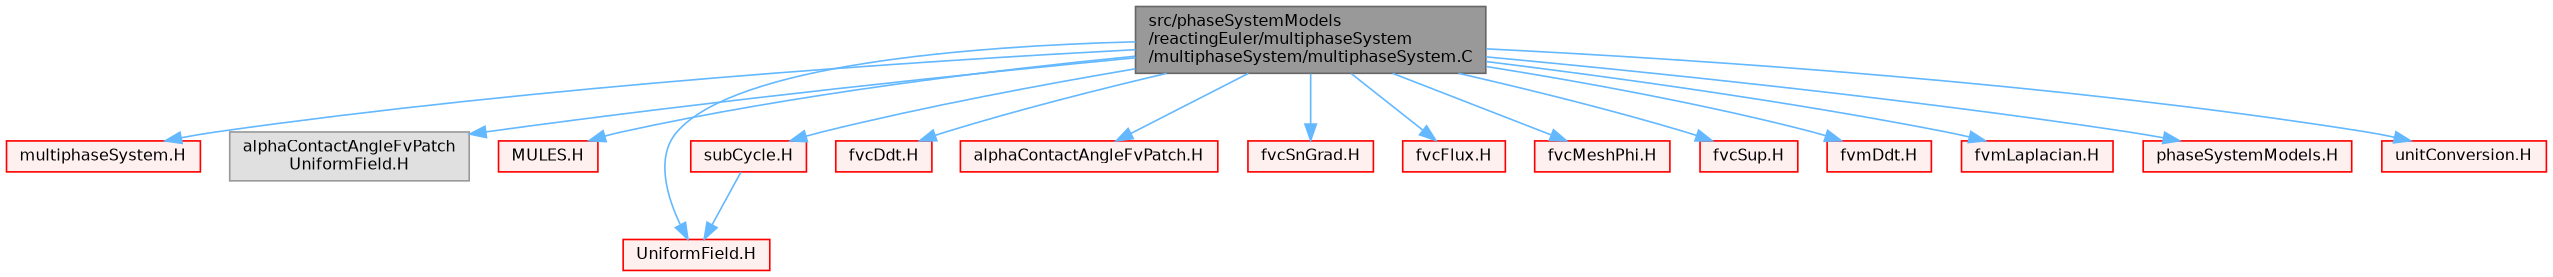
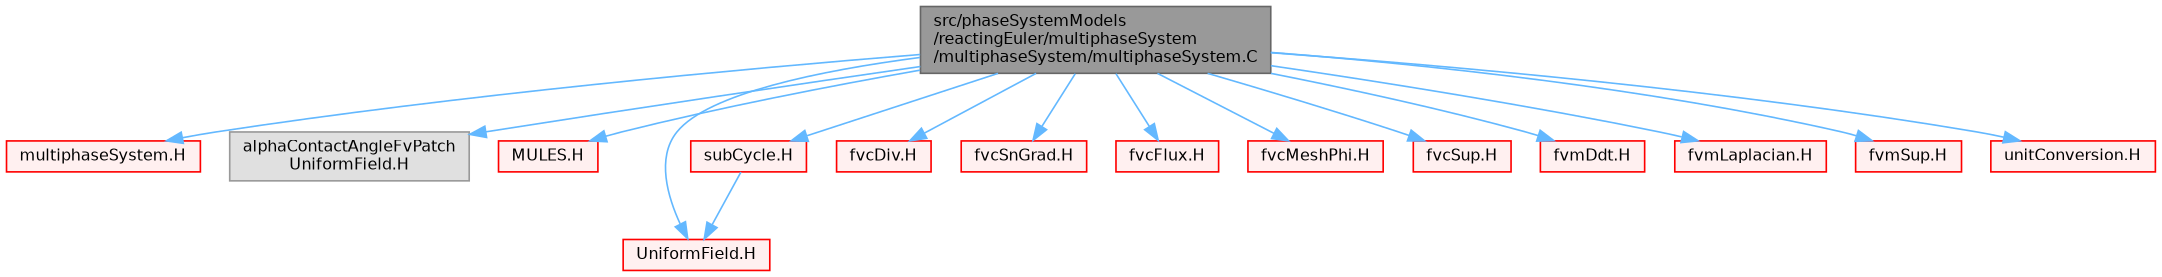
node "fvcDdt.H": removed
node "alphaContactAngleFvPatch.H": label "alphaContactAngleFvPatch.H" -> "fvcDiv.H"
node "phaseSystemModels.H": label "phaseSystemModels.H" -> "fvmSup.H"
